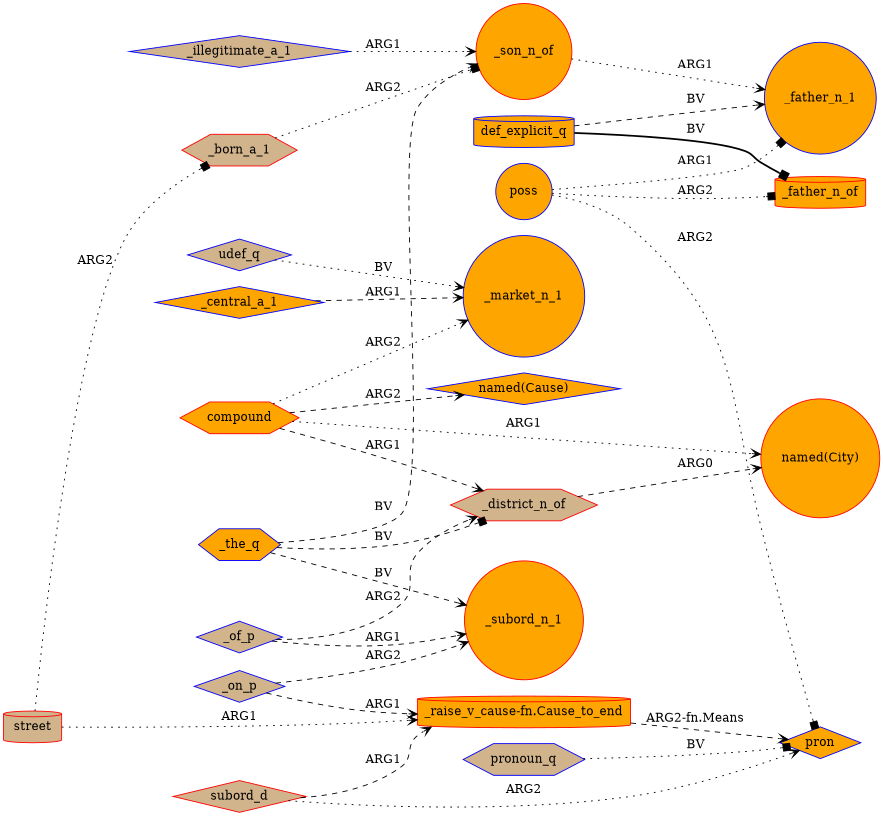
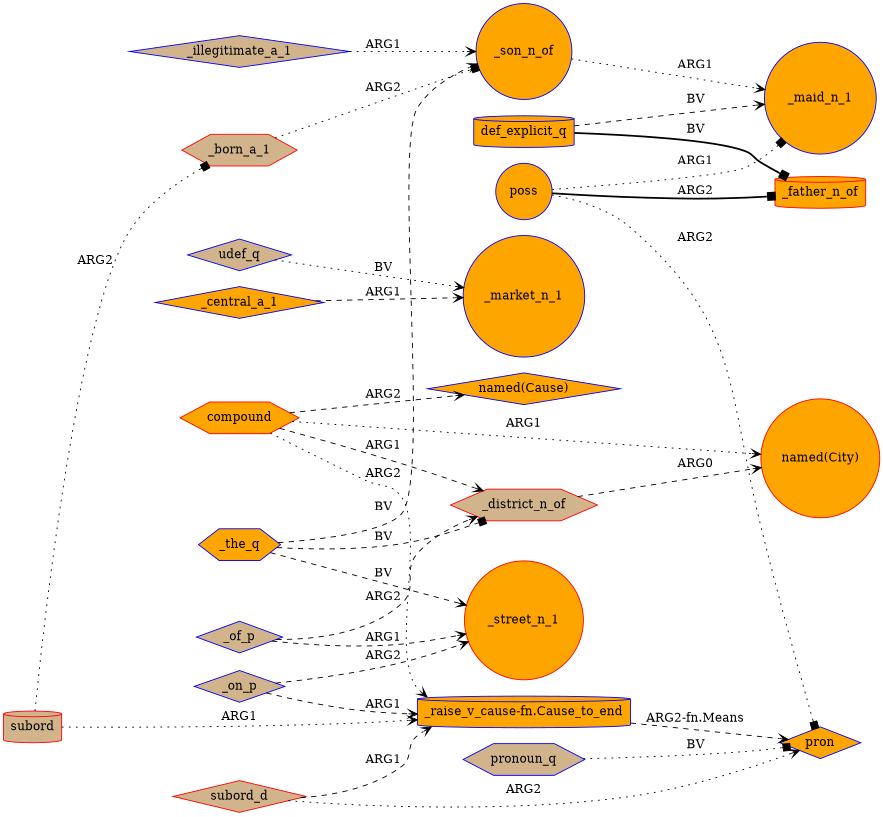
node "_son_n_of": color red -> blue
node "_father_n_1": label "_father_n_1" -> "_maid_n_1"
edge "poss" -> "_father_n_of": style dotted -> bold
edge "compound" -> "_market_n_1": now "compound" -> "_raise_v_cause-fn.Cause_to_end"
node "_subord_n_1": label "_subord_n_1" -> "_street_n_1"
node "_raise_v_cause-fn.Cause_to_end": color red -> blue
node "street": label "street" -> "subord"
